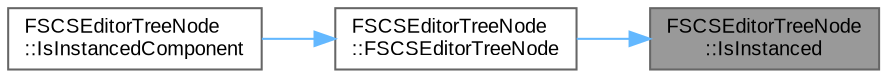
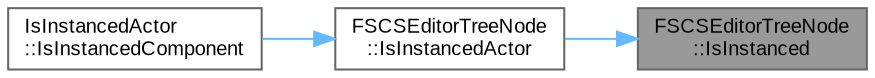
node "FSCSEditorTreeNode ::IsInstancedComponent": label "FSCSEditorTreeNode ::IsInstancedComponent" -> "IsInstancedActor ::IsInstancedComponent"
node "FSCSEditorTreeNode ::FSCSEditorTreeNode": label "FSCSEditorTreeNode ::FSCSEditorTreeNode" -> "FSCSEditorTreeNode ::IsInstancedActor"
